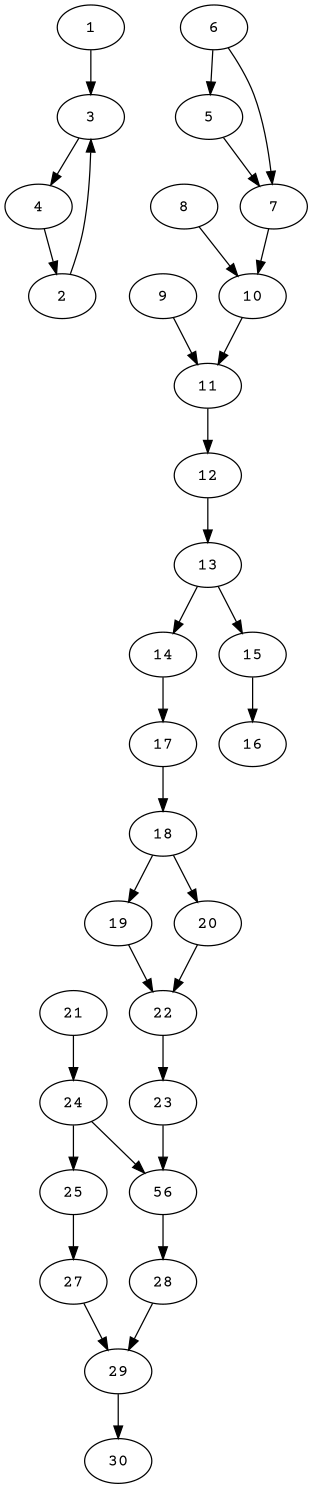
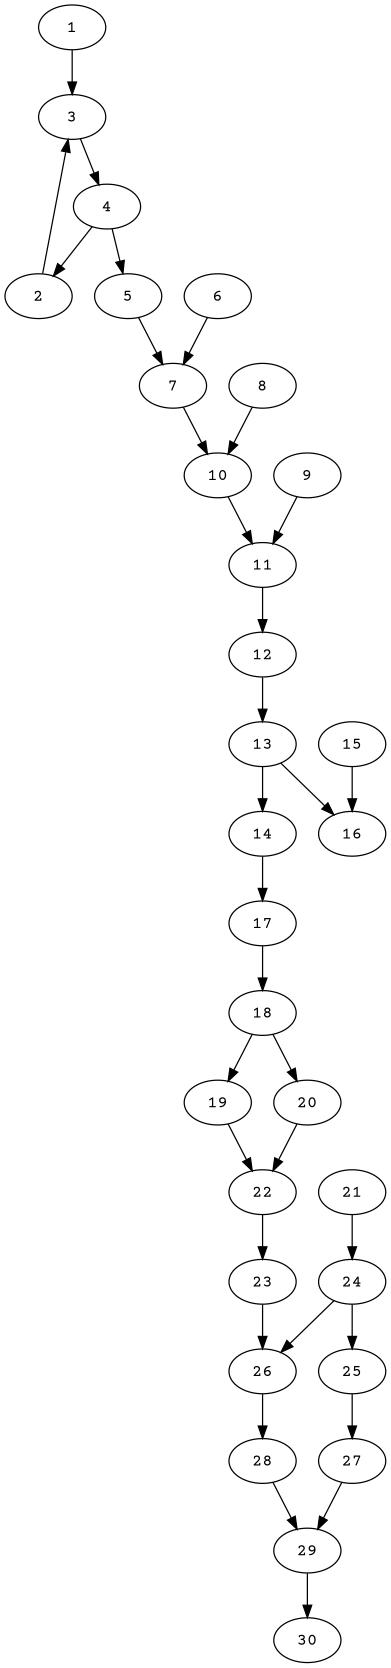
edge "6" -> "5": now "4" -> "5"
edge "13" -> "15": now "13" -> "16"
node "56": label "56" -> "26"
